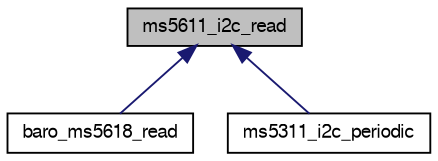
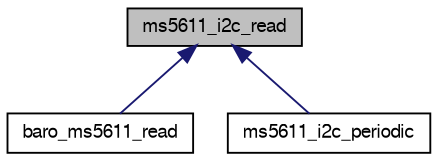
node "baro_ms5618_read": label "baro_ms5618_read" -> "baro_ms5611_read"
node "ms5311_i2c_periodic": label "ms5311_i2c_periodic" -> "ms5611_i2c_periodic"
